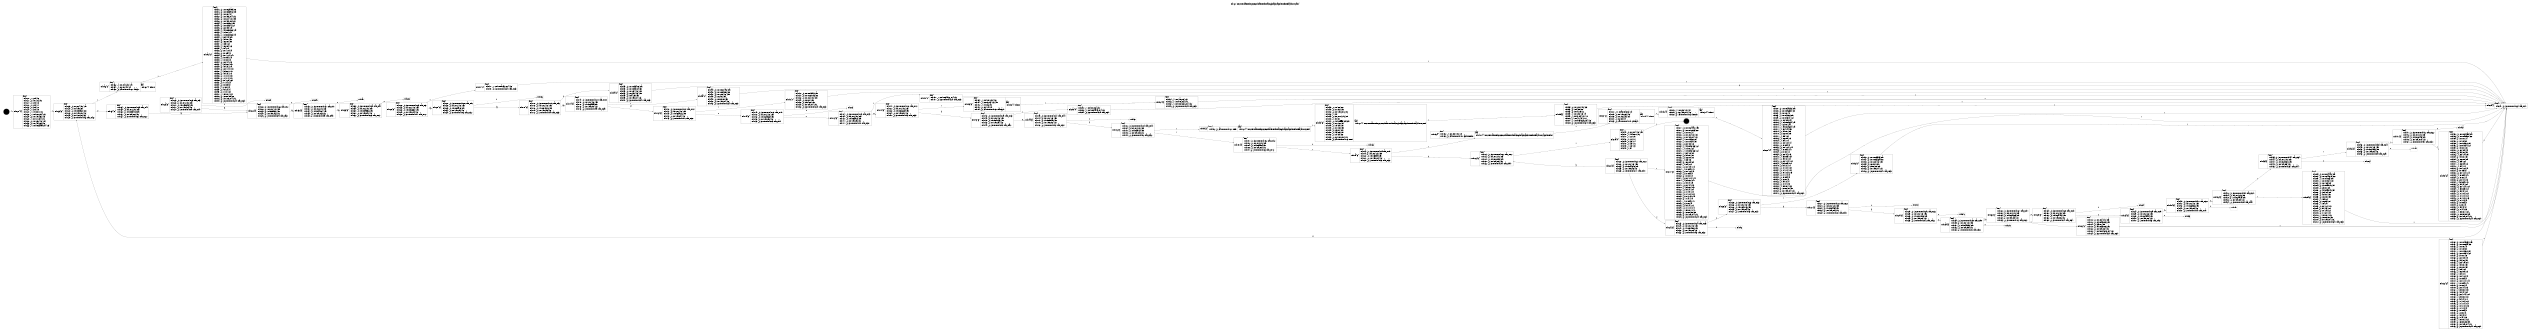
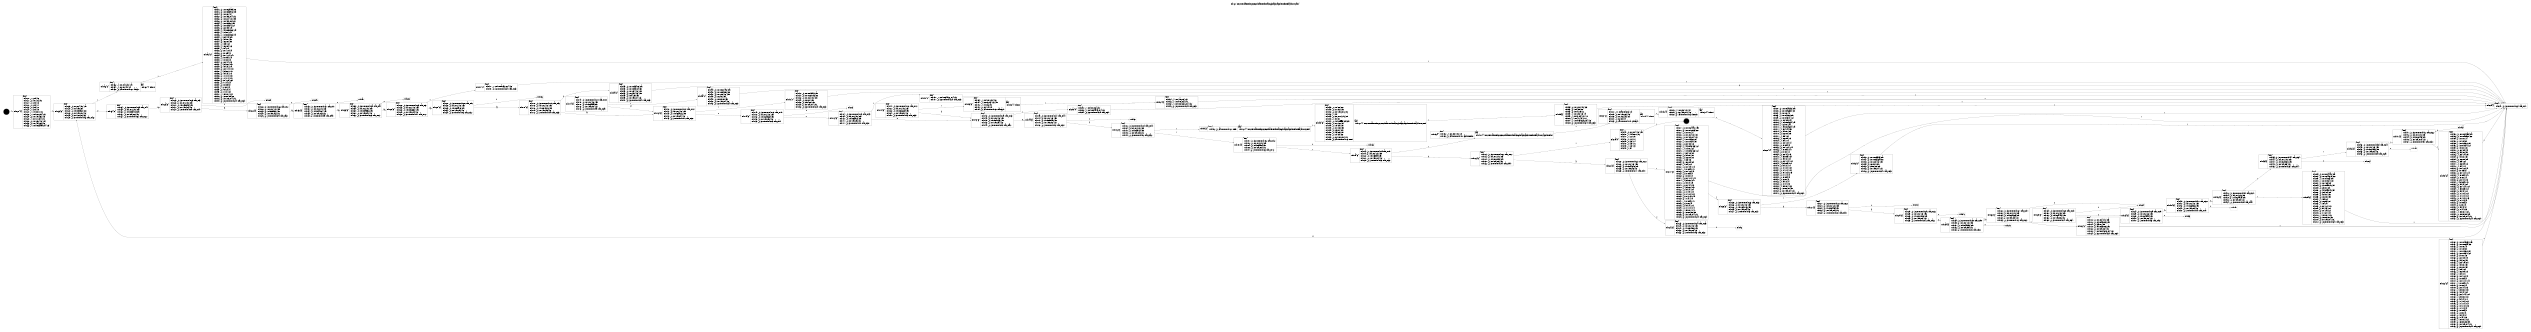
edge "0x401700 [25]" -> "0x401719 [25]": now "0x401700 [25]" -> "0x401732 [25]"
edge "0x4016b5 [25]" -> "0x4016ce [25]": added, label "16"
edge "0x401654 [22]" -> "0x401683 [25]": now "0x401654 [22]" -> "0x40166a [25]"
edge "0x401764 [25]" -> "0x40177d [25]": now "0x401764 [25]" -> "0x401796 [25]"
edge "0x401971 [25]" -> "0x40198a": reversed
edge "0x40182c [25]" -> "0x401813 [25]": reversed
edge "0x4018c2 [25]" -> "0x4018db [25]": now "0x4018c2 [25]" -> "0x402244"
edge "0x401845 [25]" -> "0x40185e [25]": now "0x402117 [150]" -> "0x40185e [25]"
